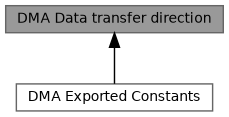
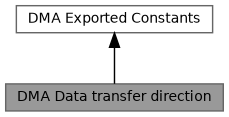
edge "DMA Exported Constants" -> "DMA Data transfer direction": reversed
